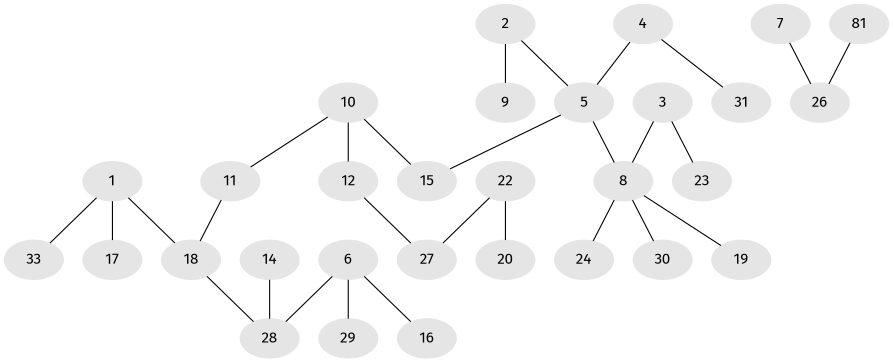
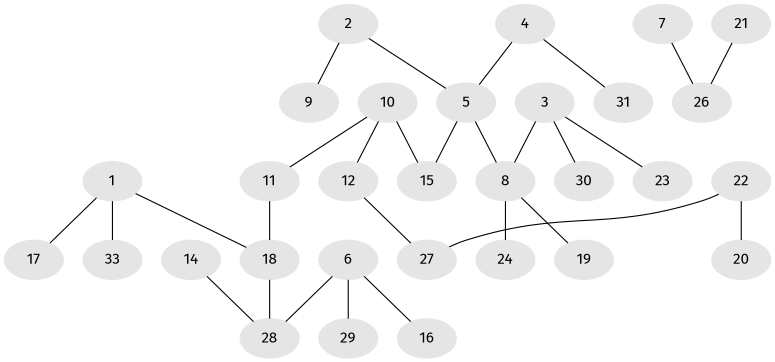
node "81": label "81" -> "21"
edge "8" -- "30": now "3" -- "30"
